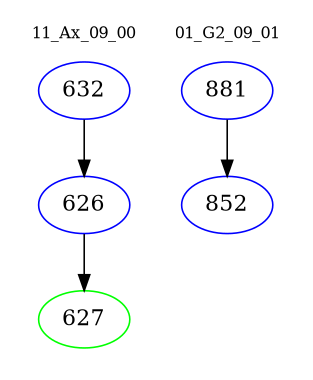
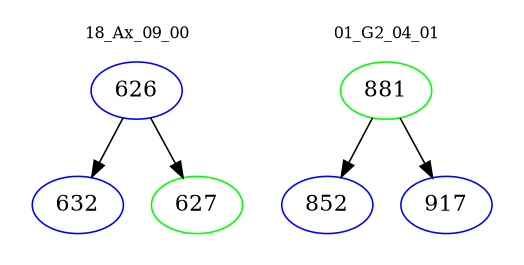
cluster "11_Ax_09_00": label "11_Ax_09_00" -> "18_Ax_09_00"
cluster "01_G2_09_01": label "01_G2_09_01" -> "01_G2_04_01"
node "881": color blue -> green
edge "632" -> "626": reversed
node "917": added
